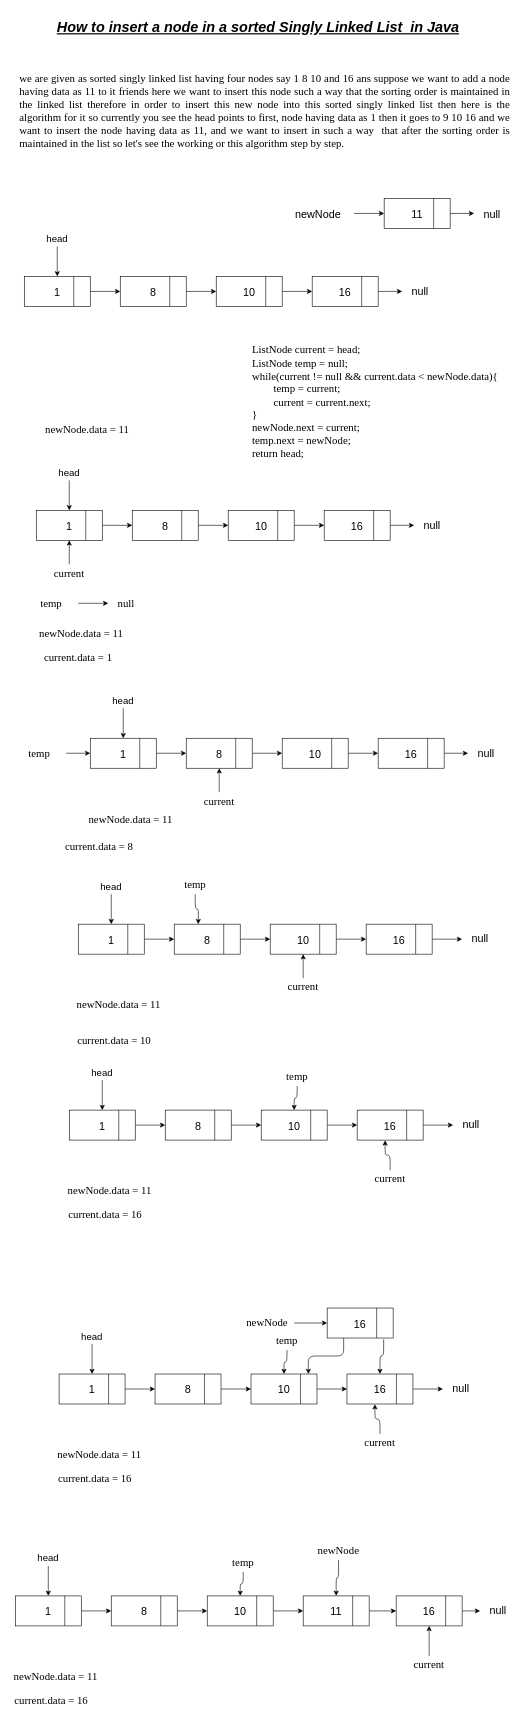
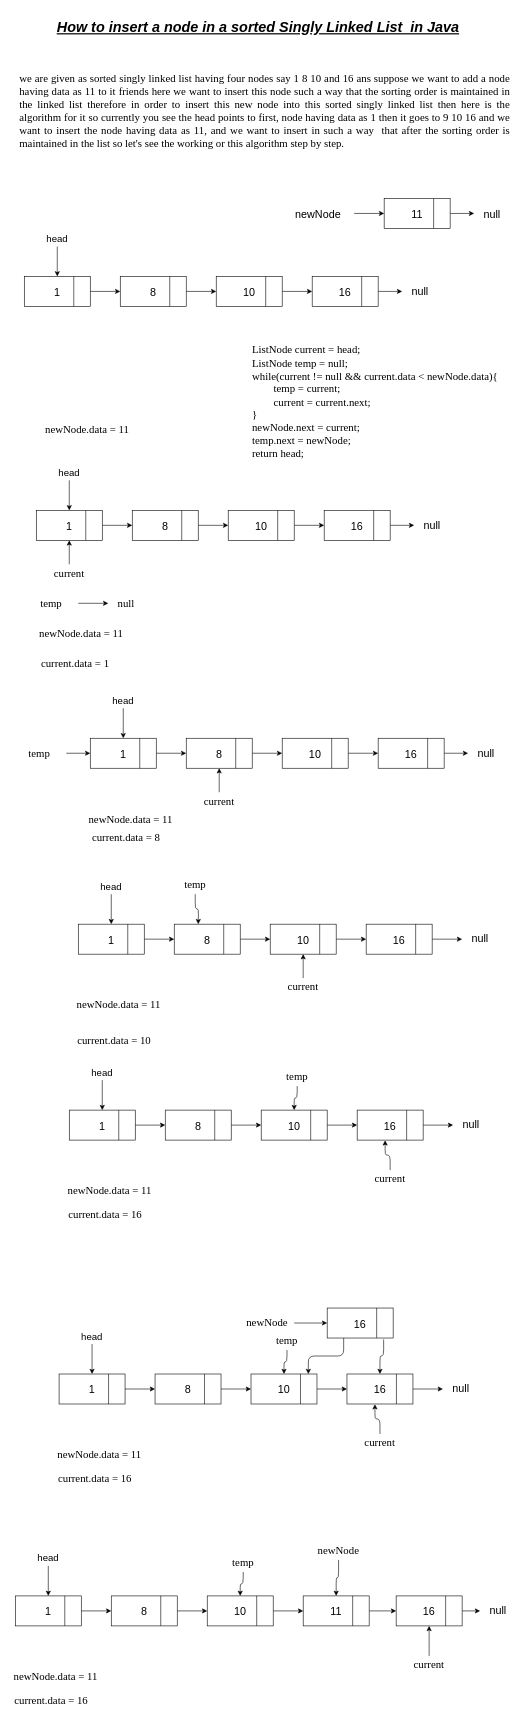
node "current.data = 1": moved (78, 657) -> (75, 663)
node "current.data = 8": moved (99, 846) -> (126, 837)
